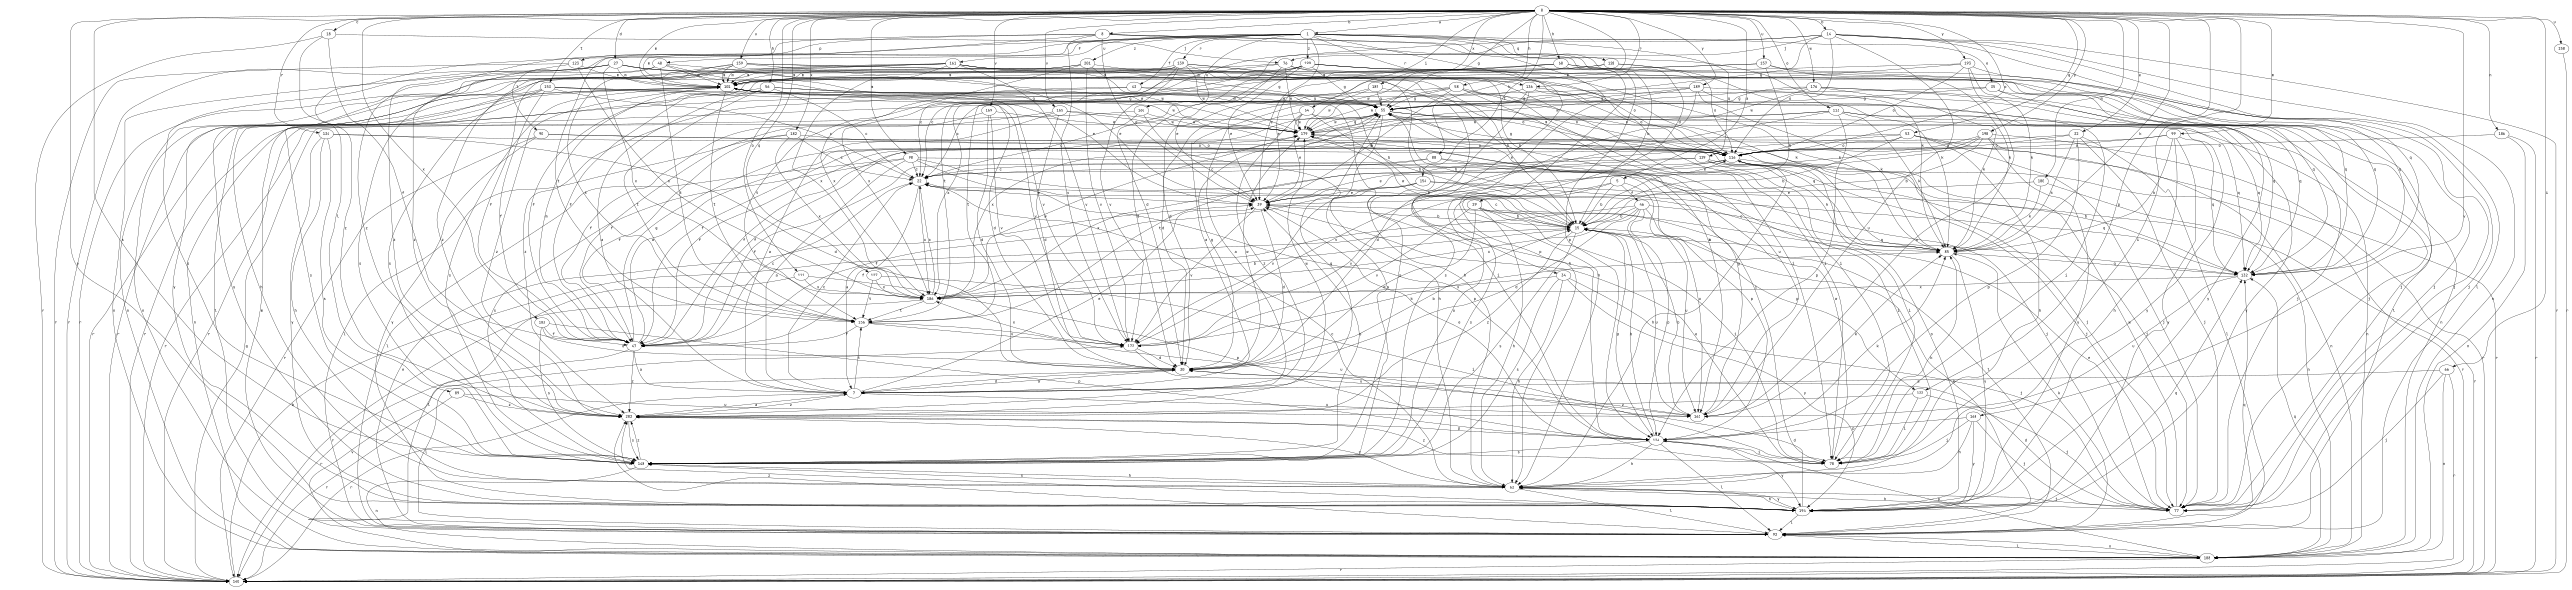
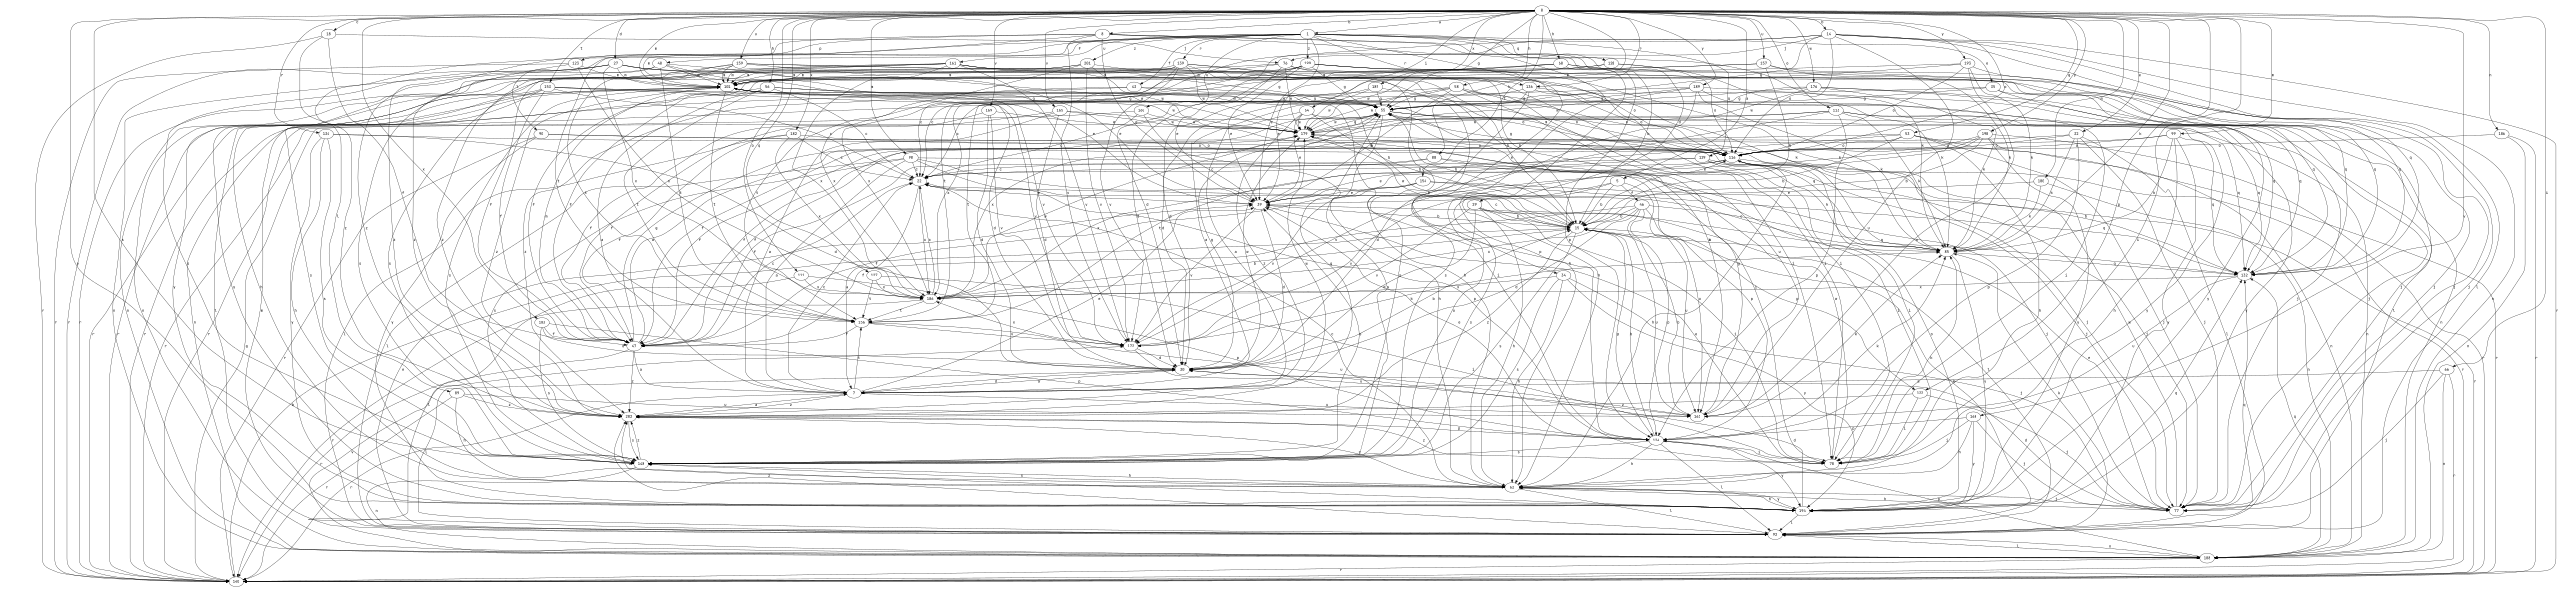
node "158": removed
edge "89" -> "62": added, label "h"
